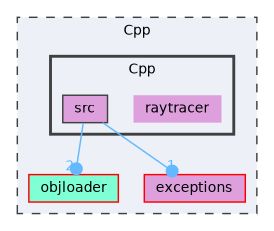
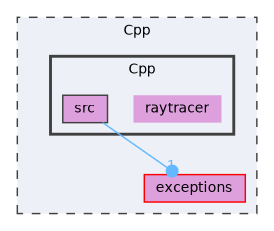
node "objloader": removed
